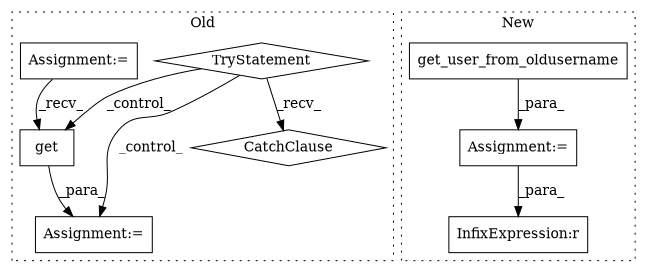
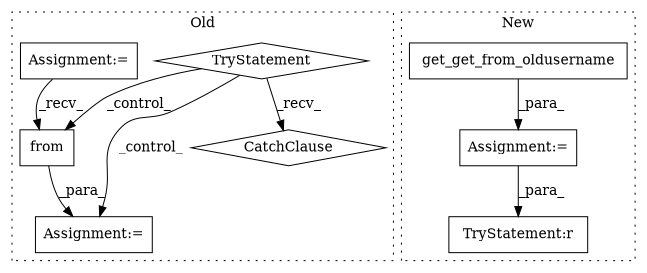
node "get_user_from_oldusername": label "get_user_from_oldusername" -> "get_get_from_oldusername"
node "get": label "get" -> "from"
node "InfixExpression:r": label "InfixExpression:r" -> "TryStatement:r"
